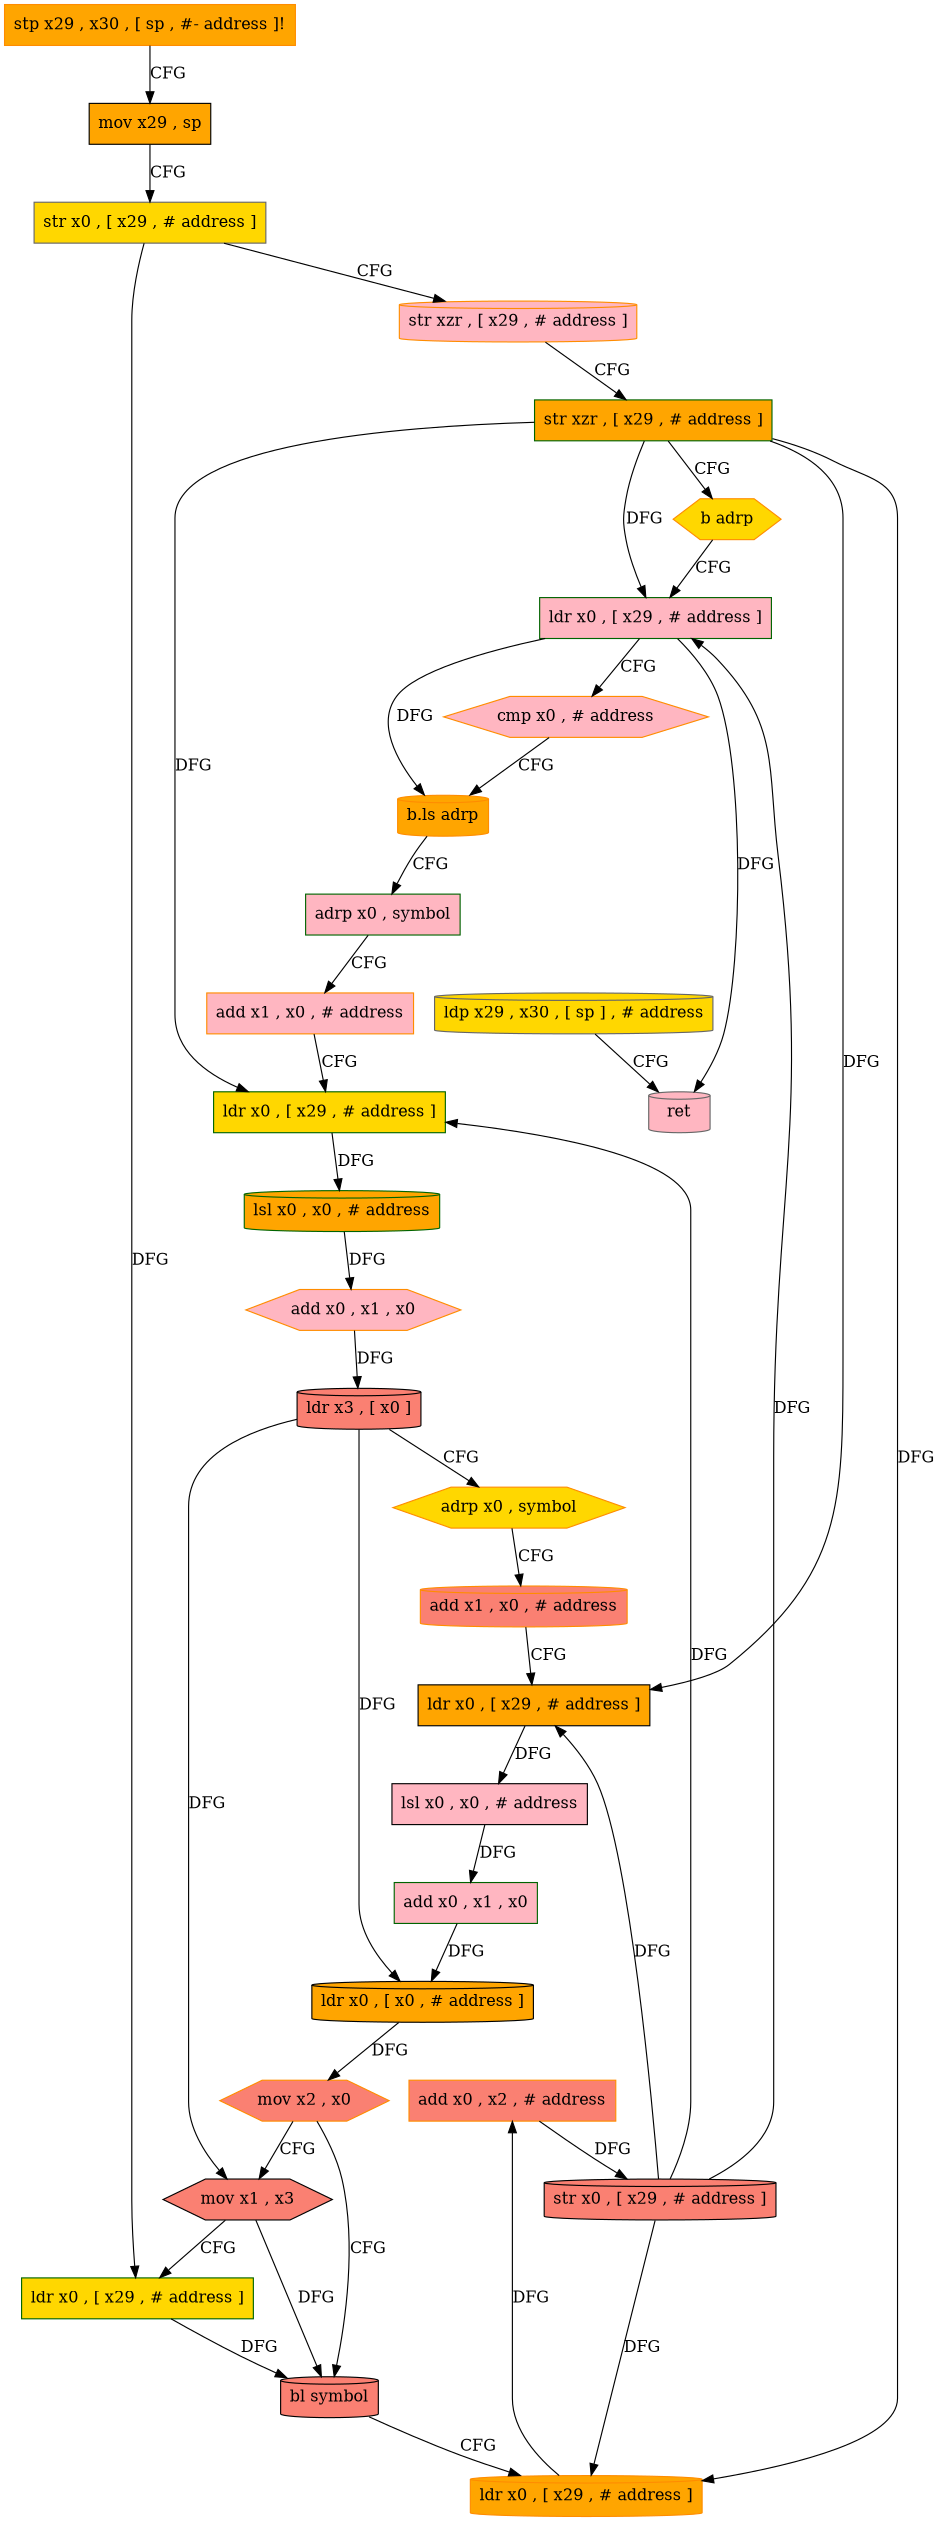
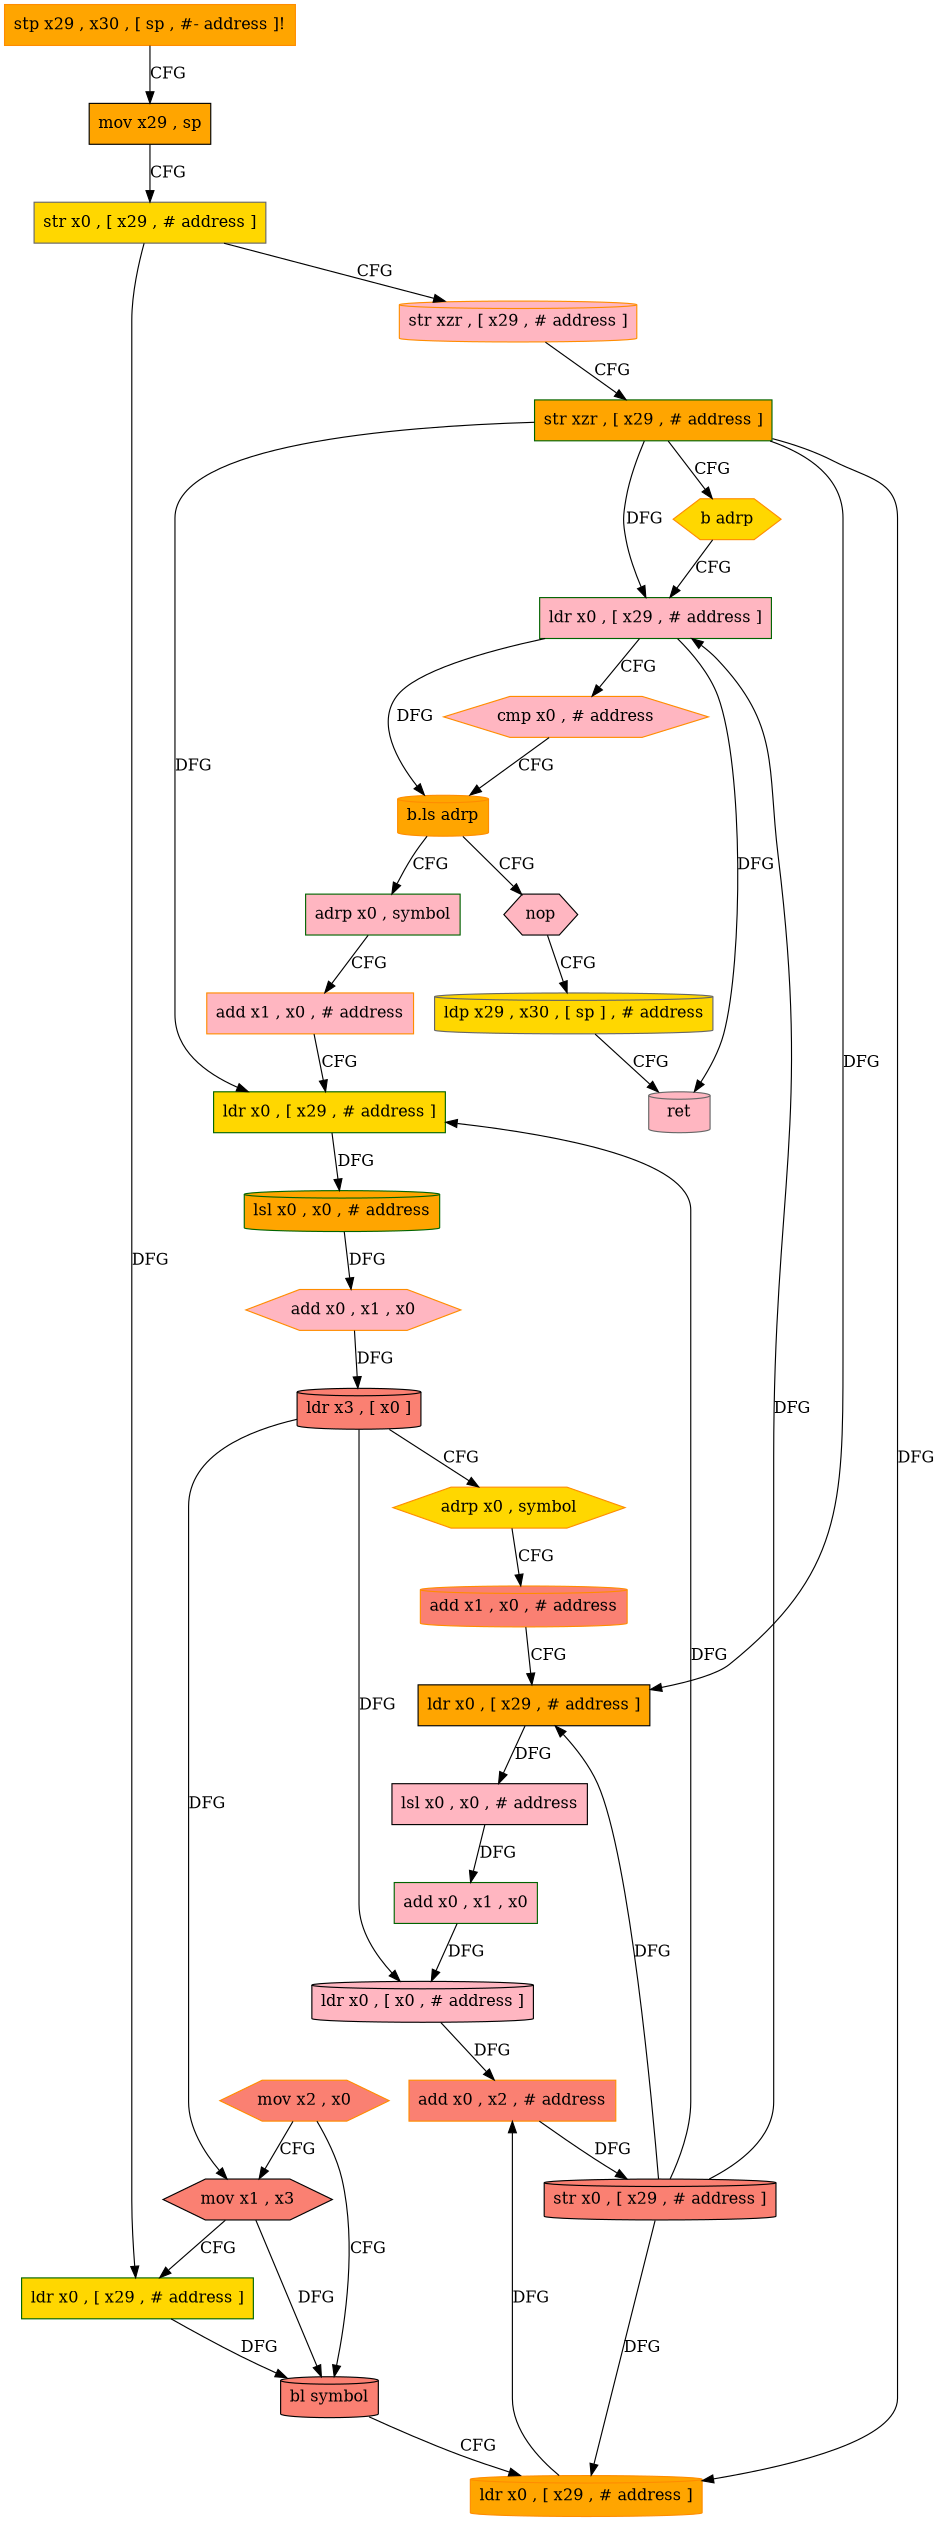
node "nop": added
node "ldr x0 , [ x0 , # address ]": fillcolor orange -> lightpink
edge "ldr x0 , [ x0 , # address ]" -> "mov x2 , x0": now "ldr x0 , [ x0 , # address ]" -> "add x0 , x2 , # address"
